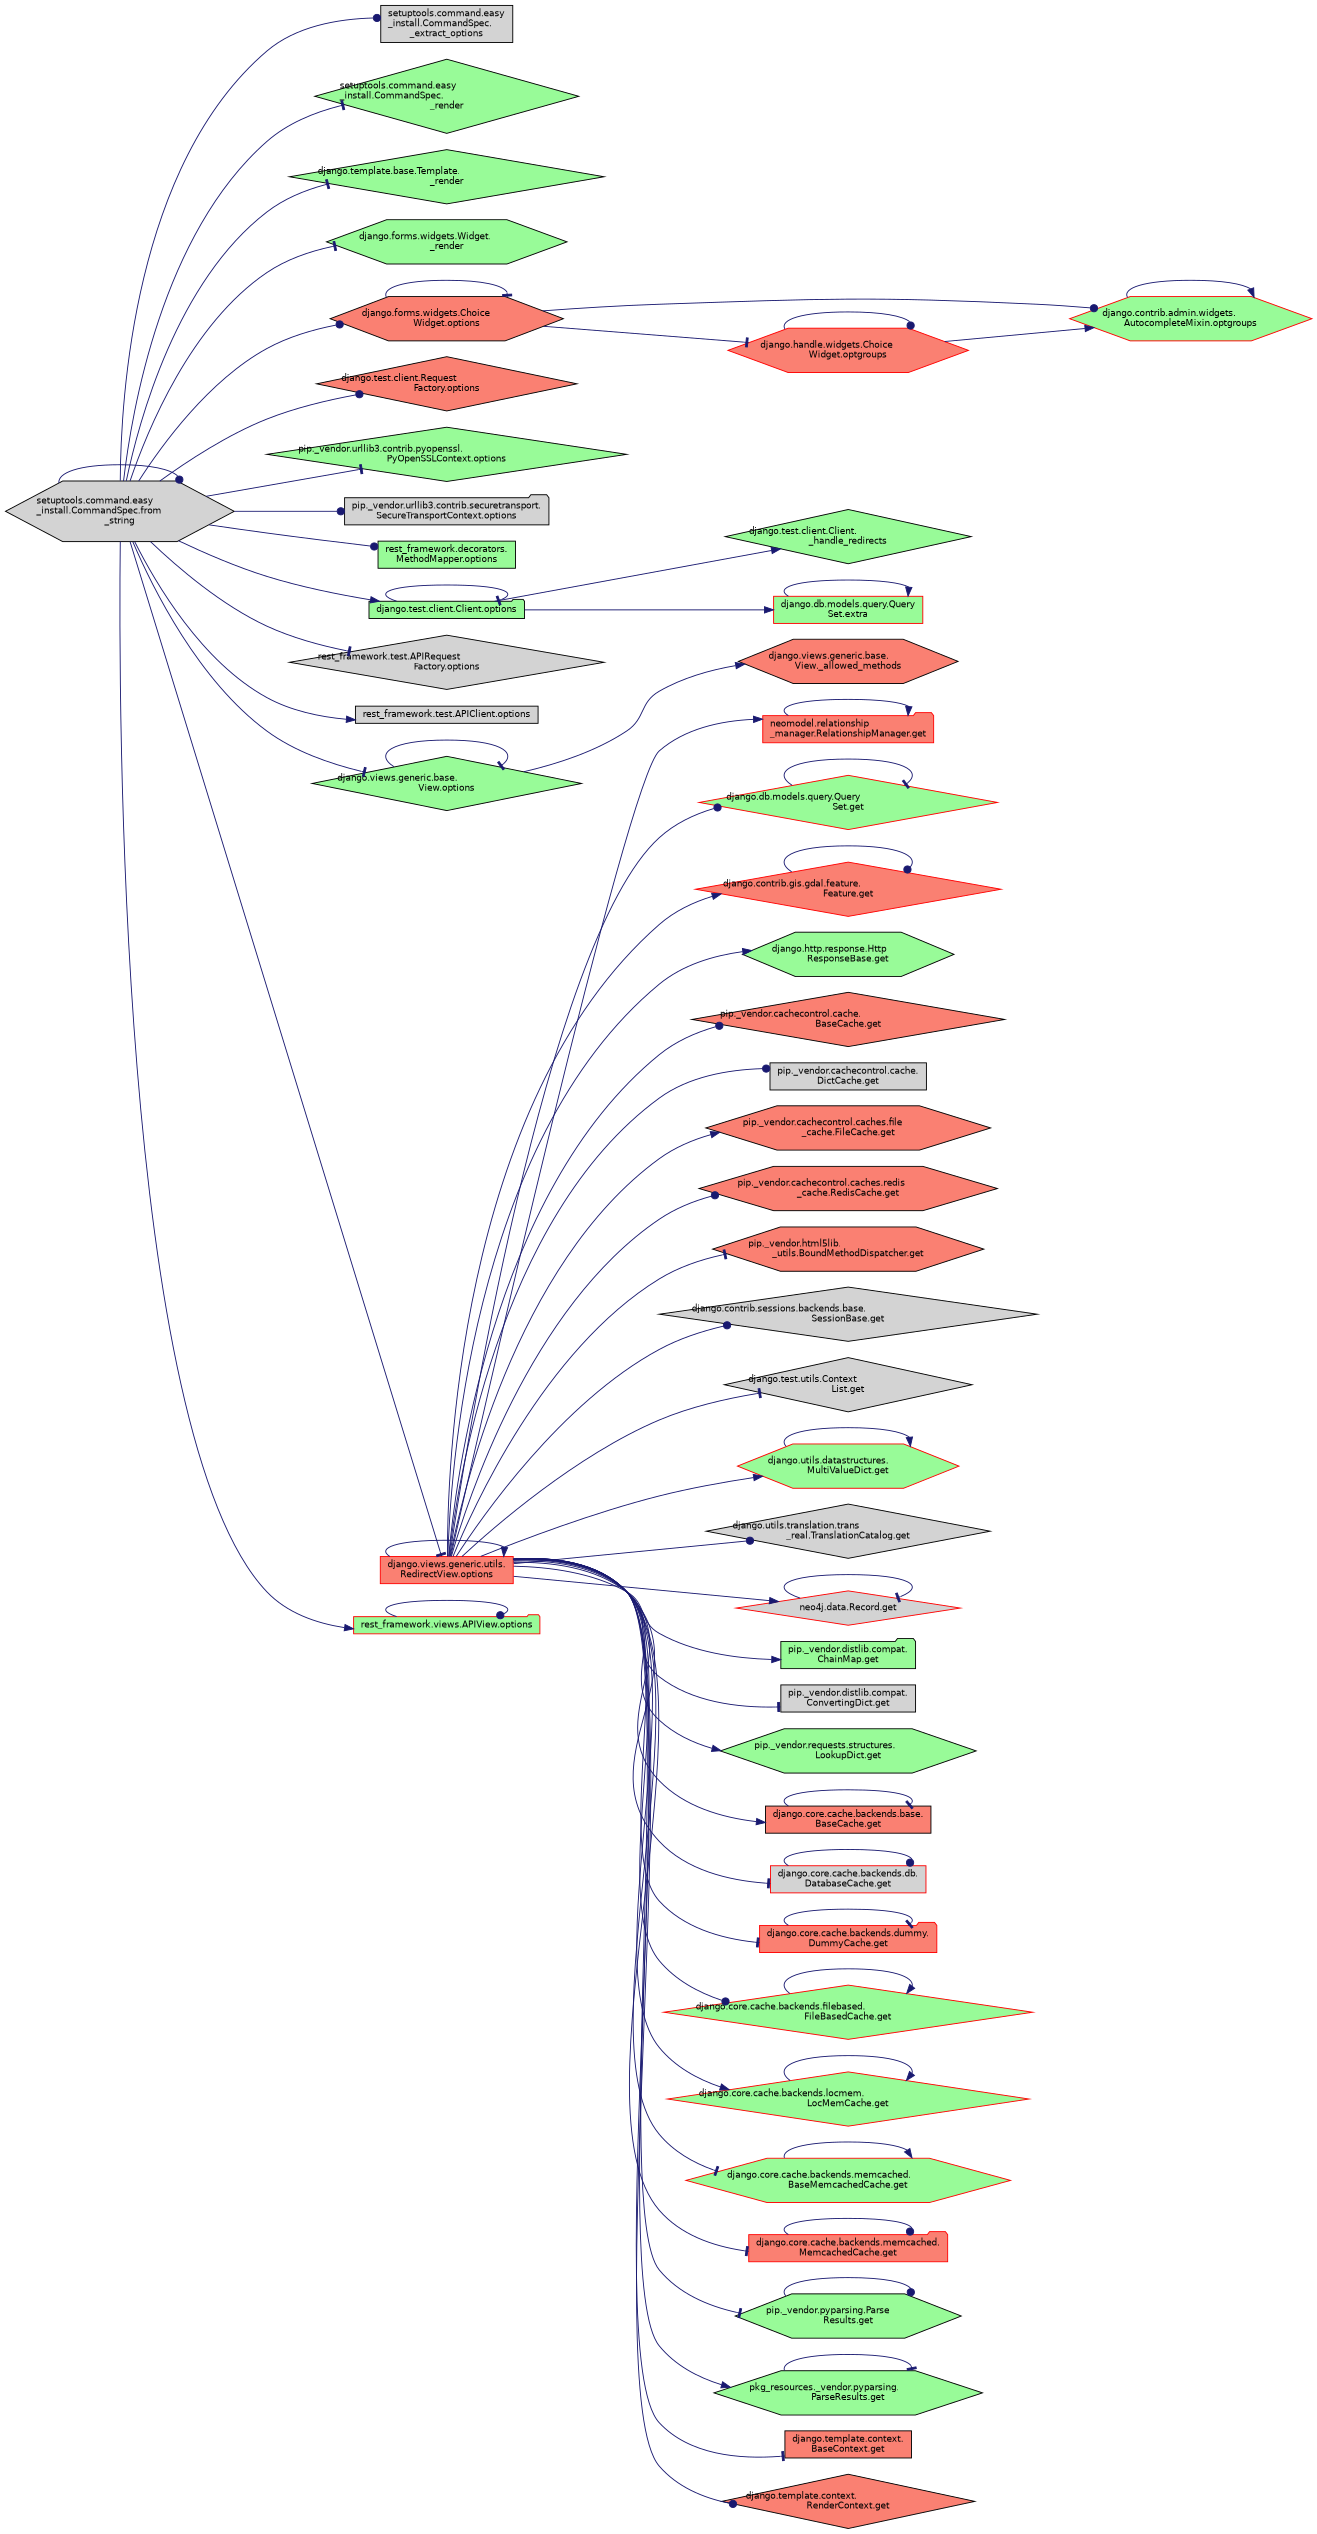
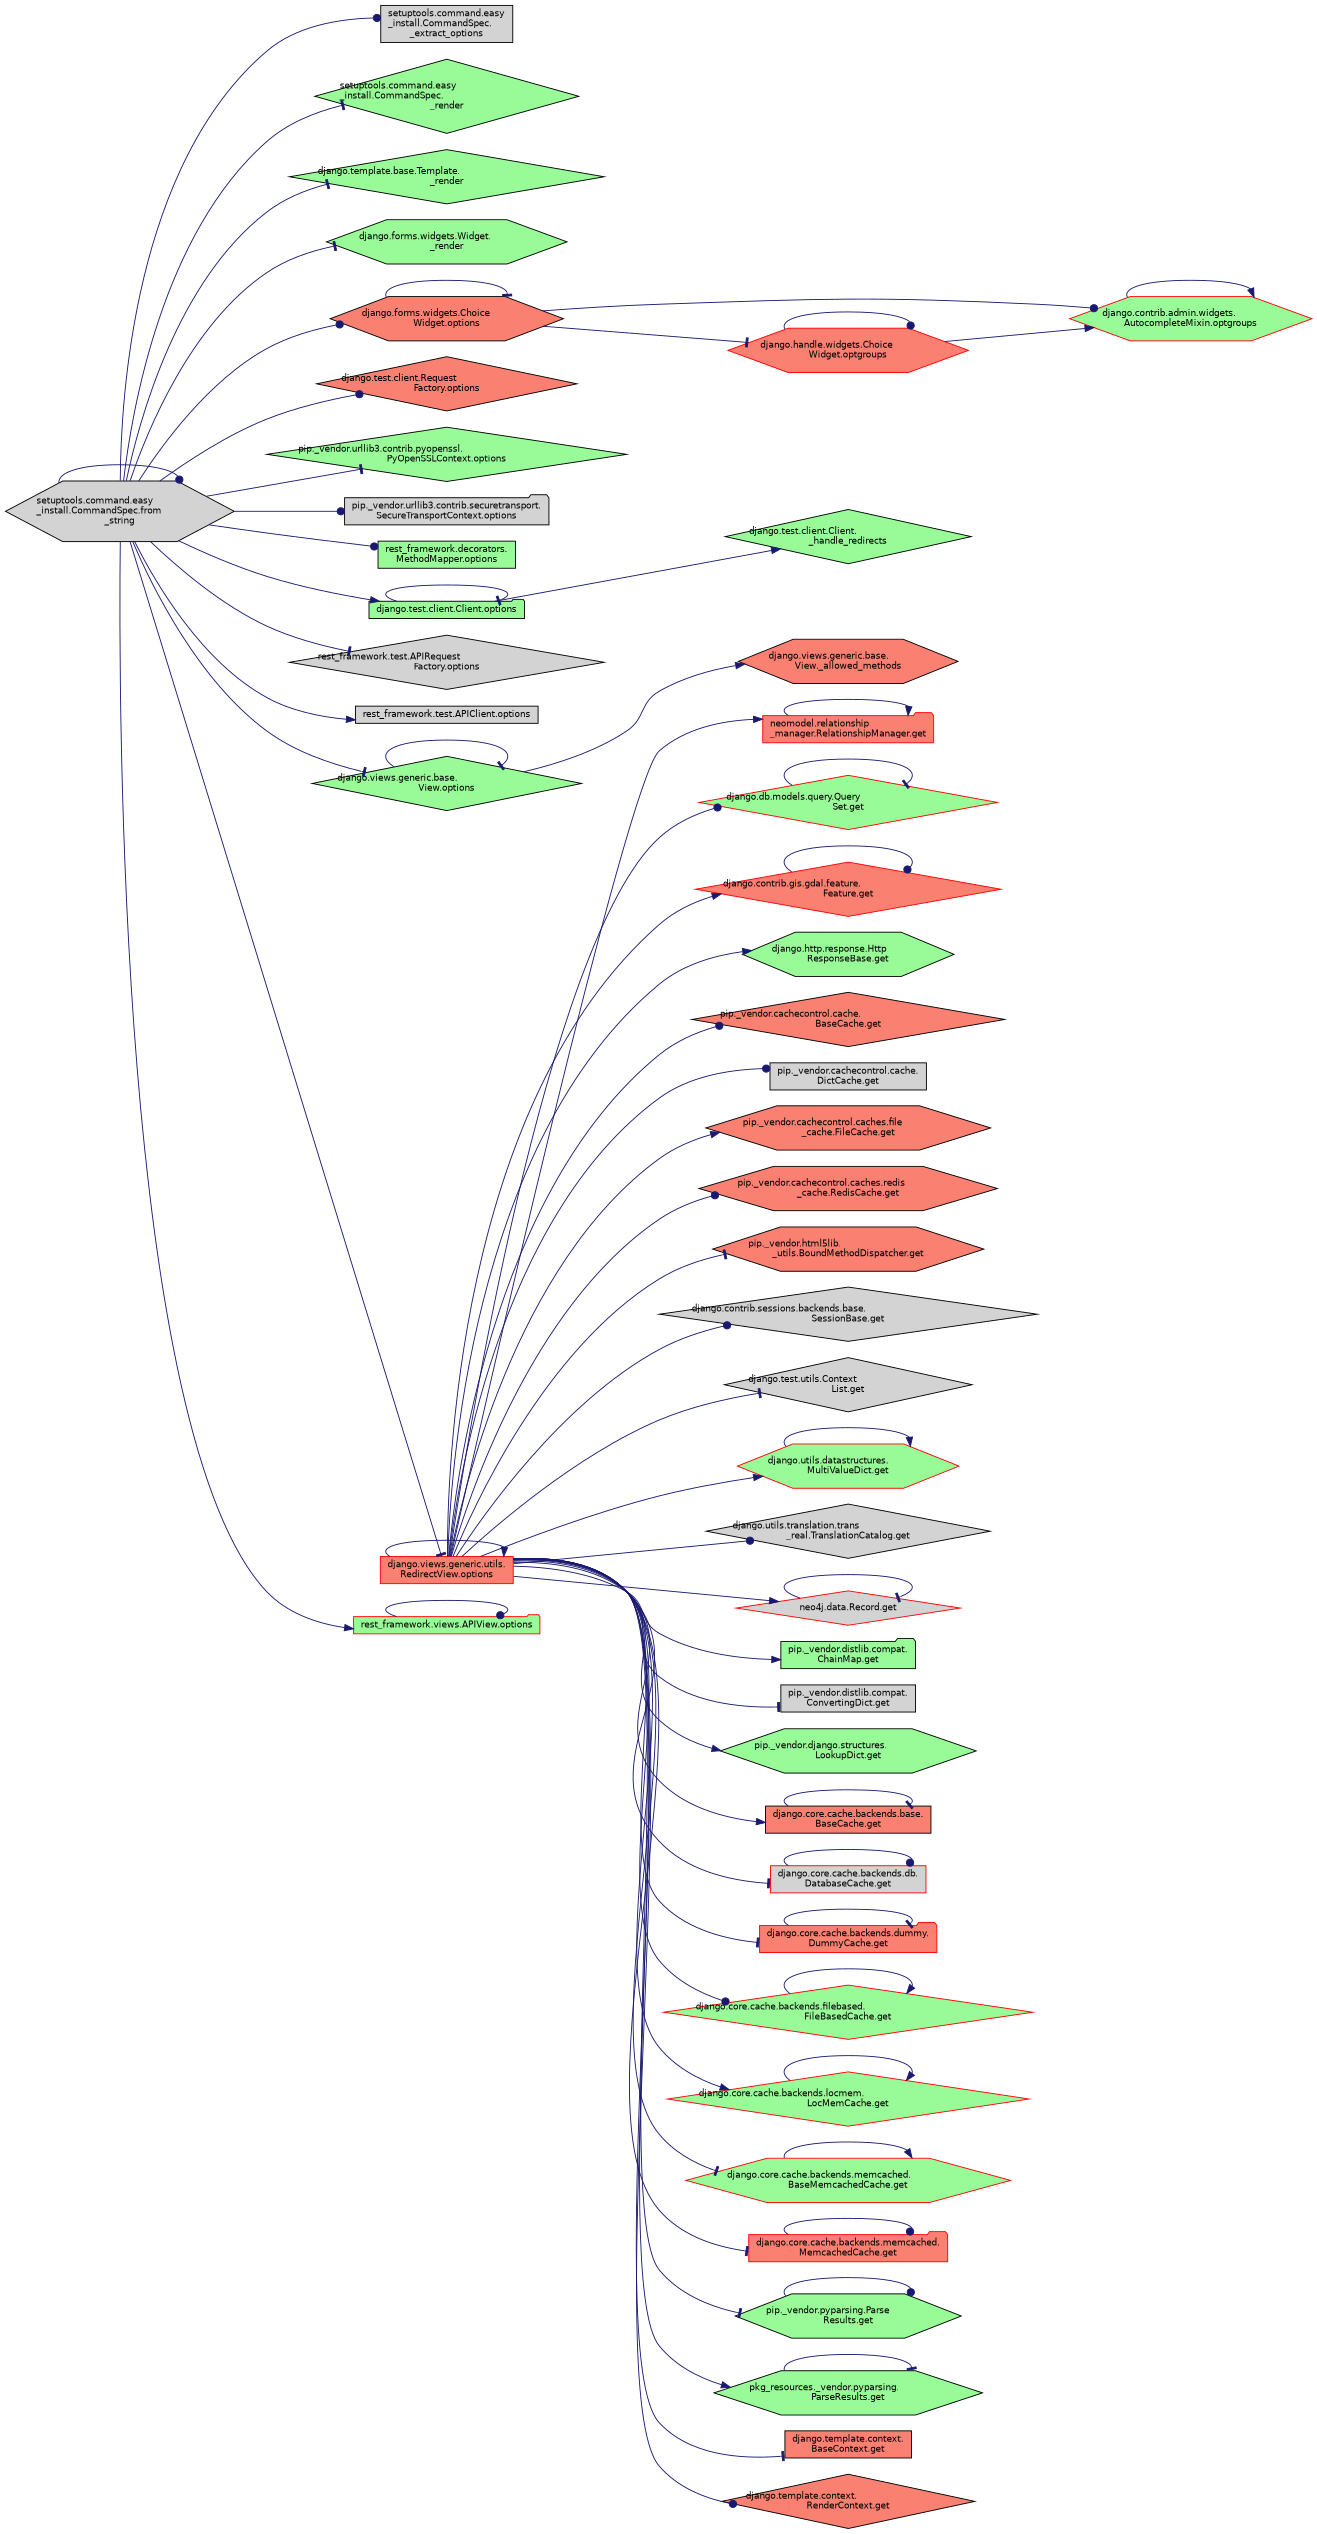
node "django.db.models.query.Query Set.extra": removed
node "pip._vendor.requests.structures. LookupDict.get": label "pip._vendor.requests.structures. LookupDict.get" -> "pip._vendor.django.structures. LookupDict.get"
